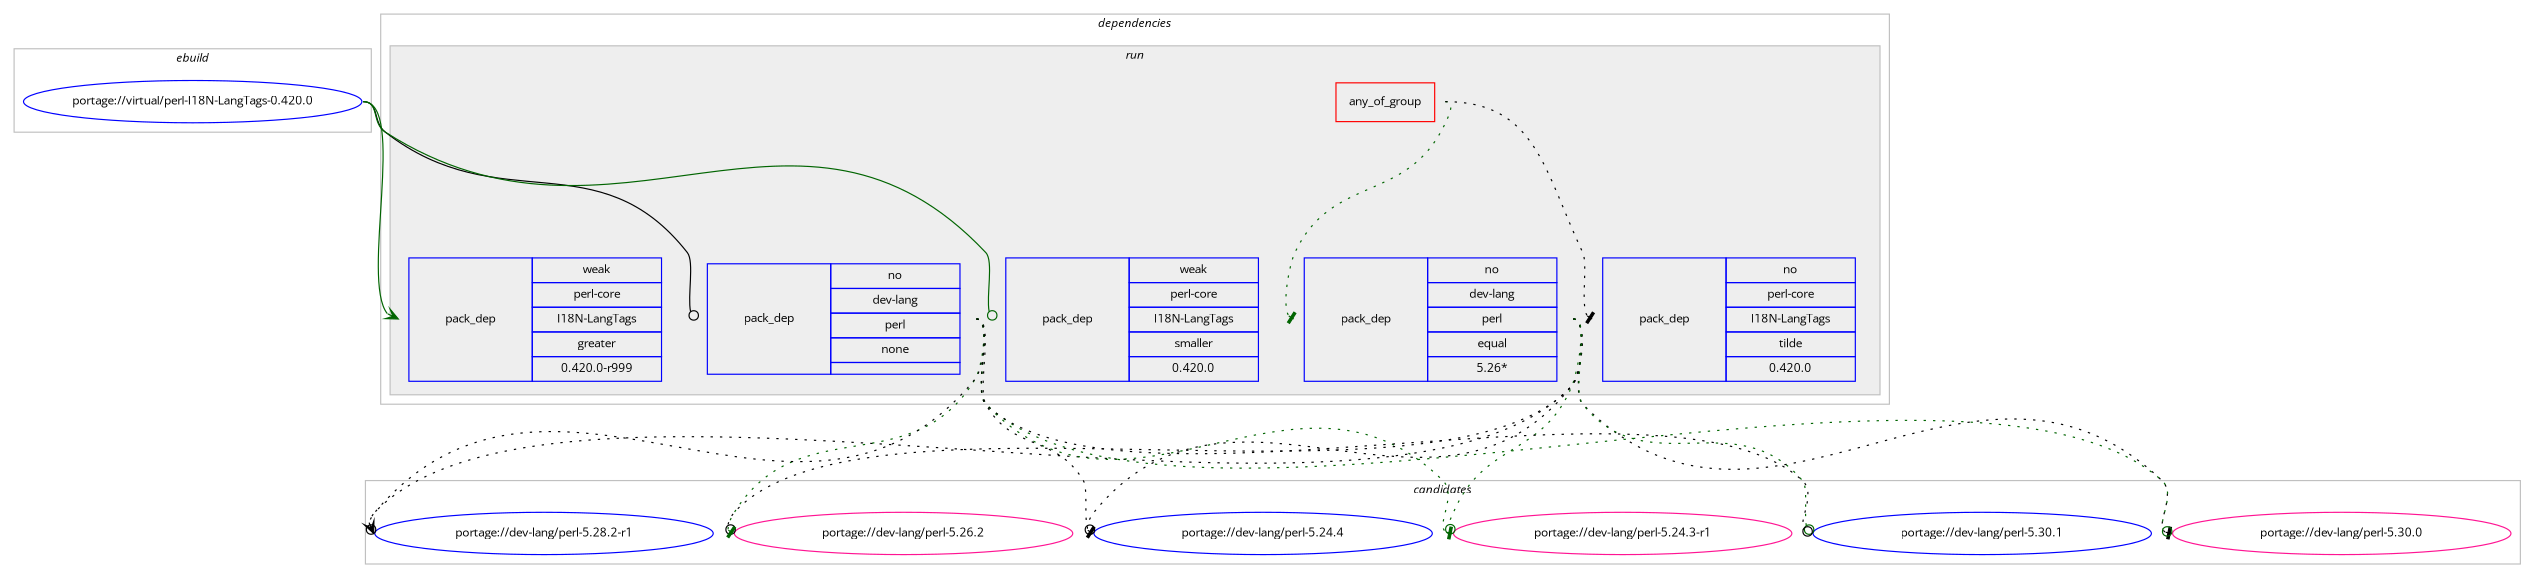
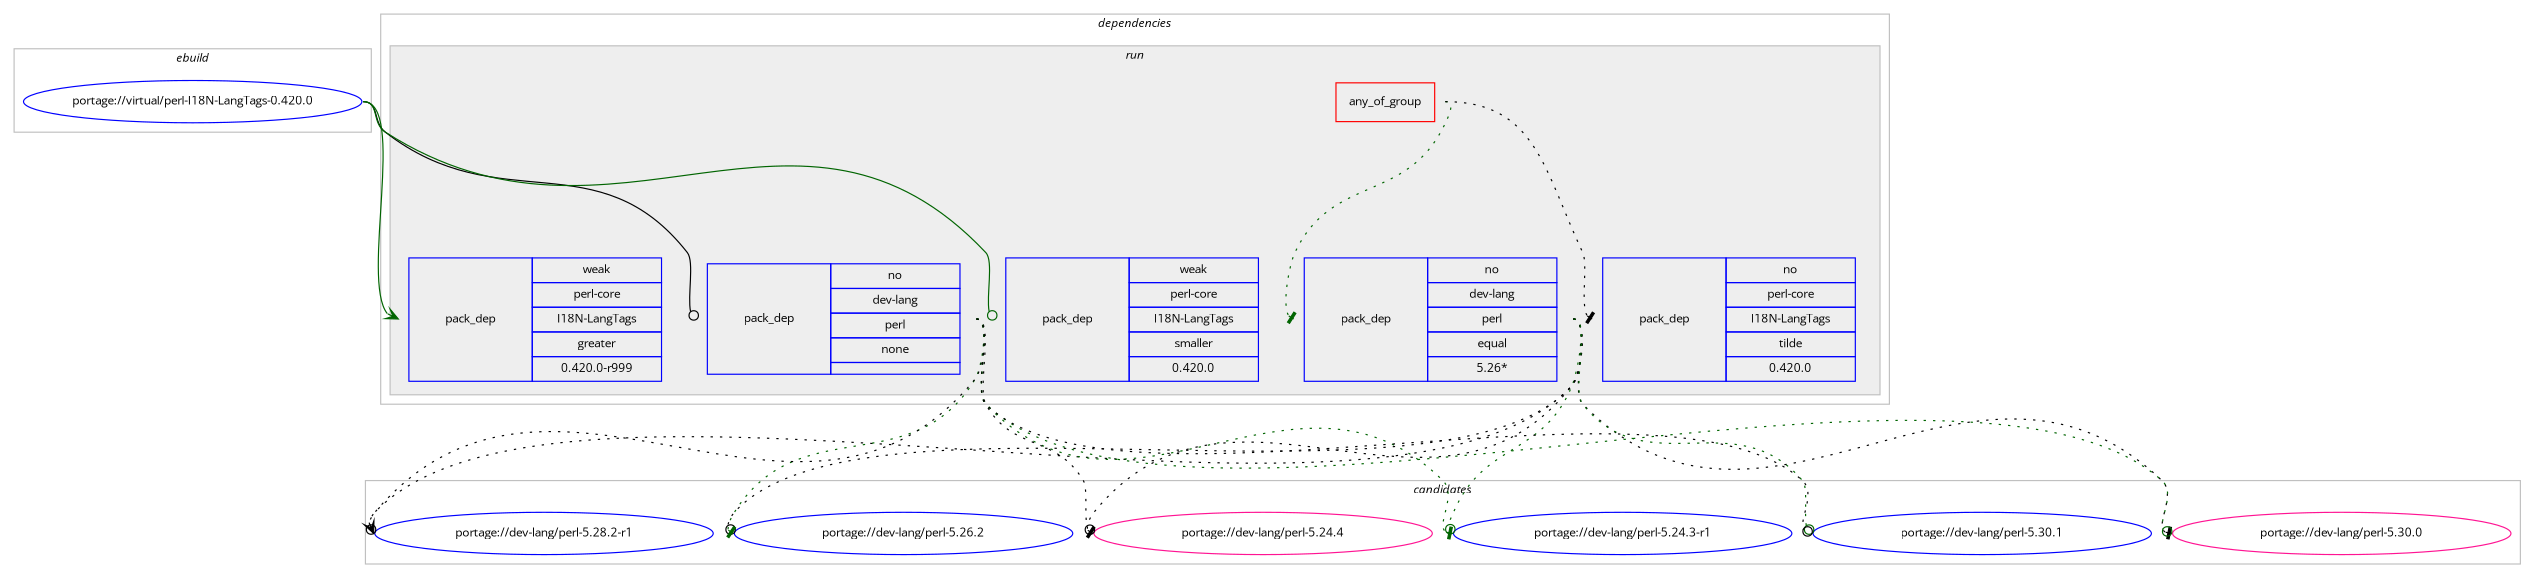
node "portage://dev-lang/perl-5.26.2": color deeppink -> blue
node "portage://dev-lang/perl-5.24.4": color blue -> deeppink
node "portage://dev-lang/perl-5.24.3-r1": color deeppink -> blue
